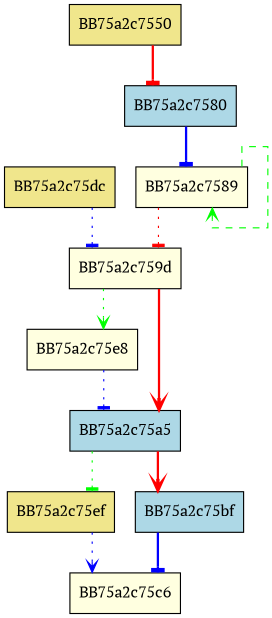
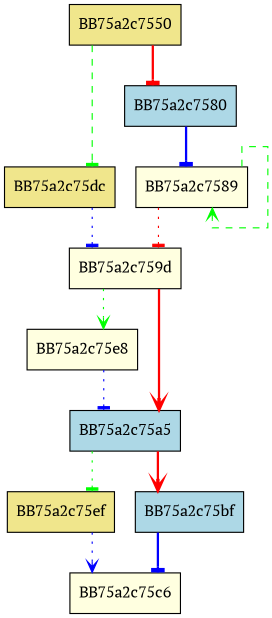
edge "BB75a2c7550" -> "BB75a2c75dc": added
